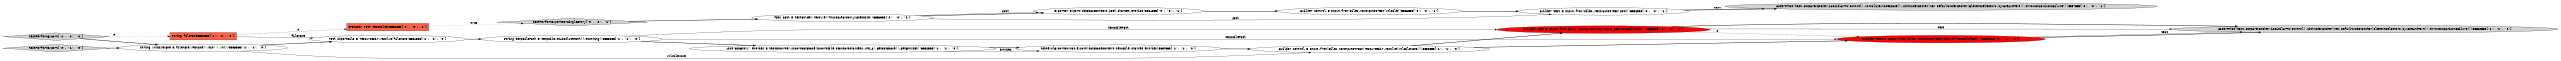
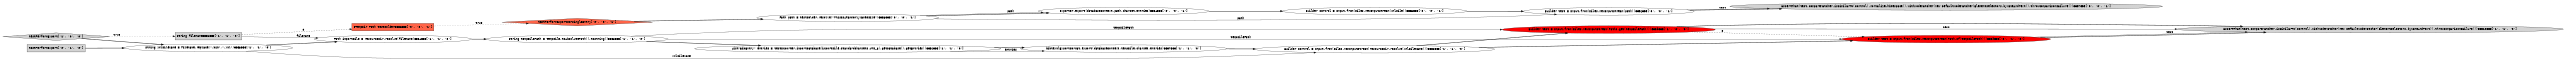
node "testPerformExportForSingleEntry['0', '0', '1']": fillcolor lightgray -> tomato
edge "testPerformExport['1', '0', '0']" -> "String filename@@@2@@@['1', '1', '0']": label "0" -> "true"
node "String filename@@@2@@@['1', '1', '0']": fillcolor tomato -> lightgray
node "testPerformExport['0', '1', '0']": shape diamond -> box
